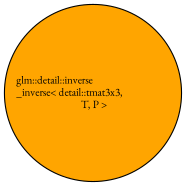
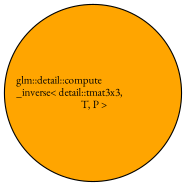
node "glm::detail::inverse _inverse< detail::tmat3x3, T, P >": label "glm::detail::inverse _inverse< detail::tmat3x3, T, P >" -> "glm::detail::compute _inverse< detail::tmat3x3, T, P >"
